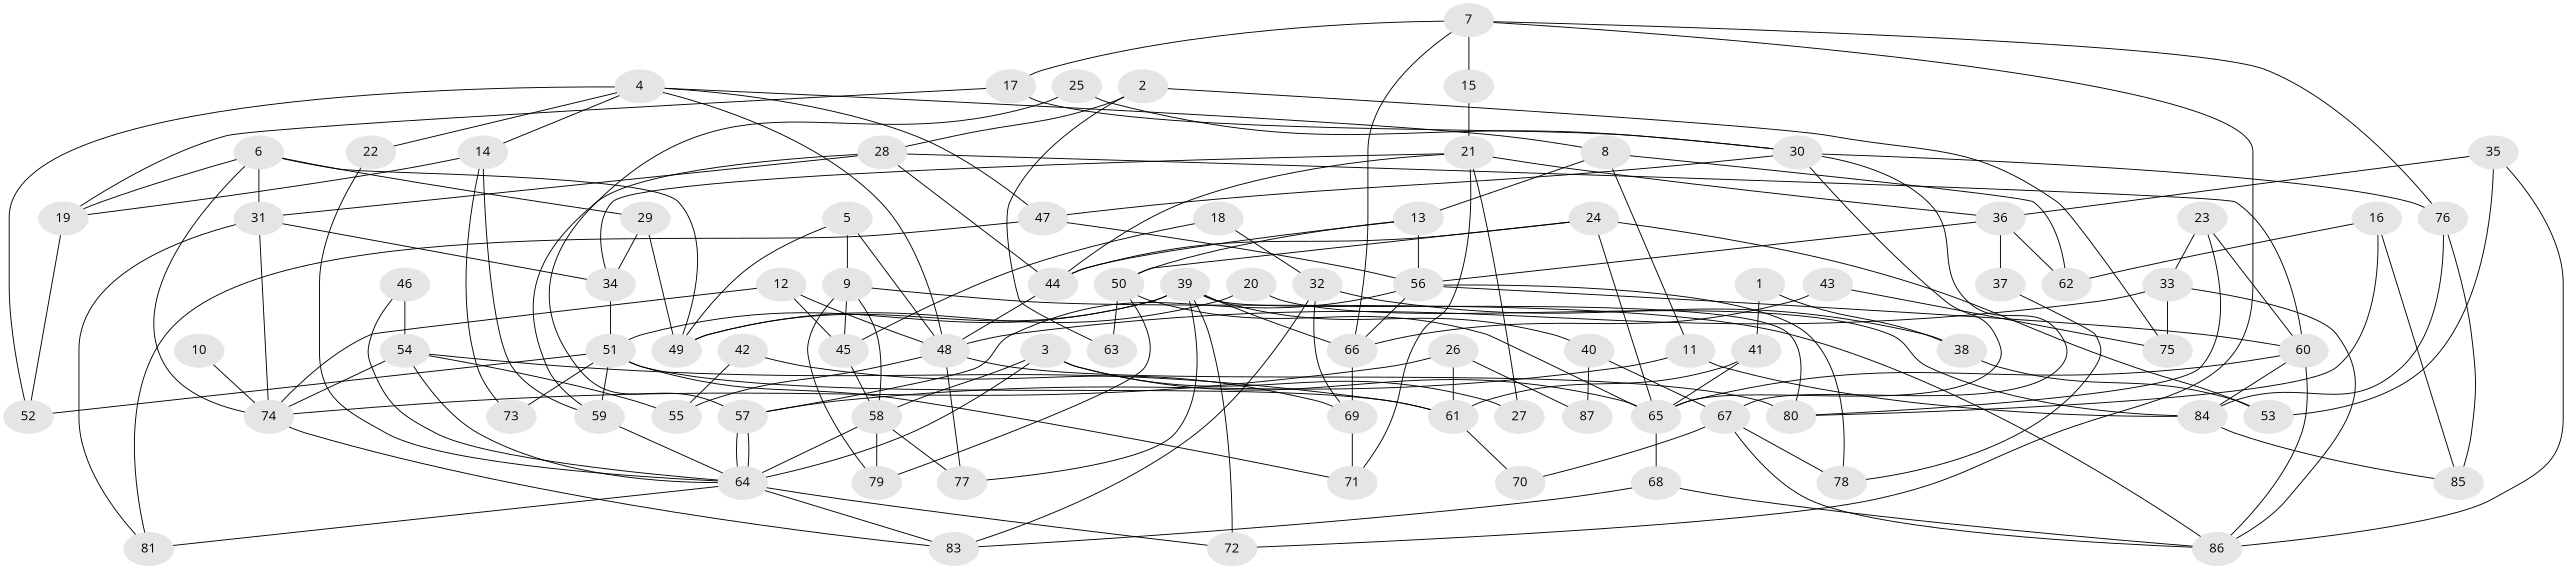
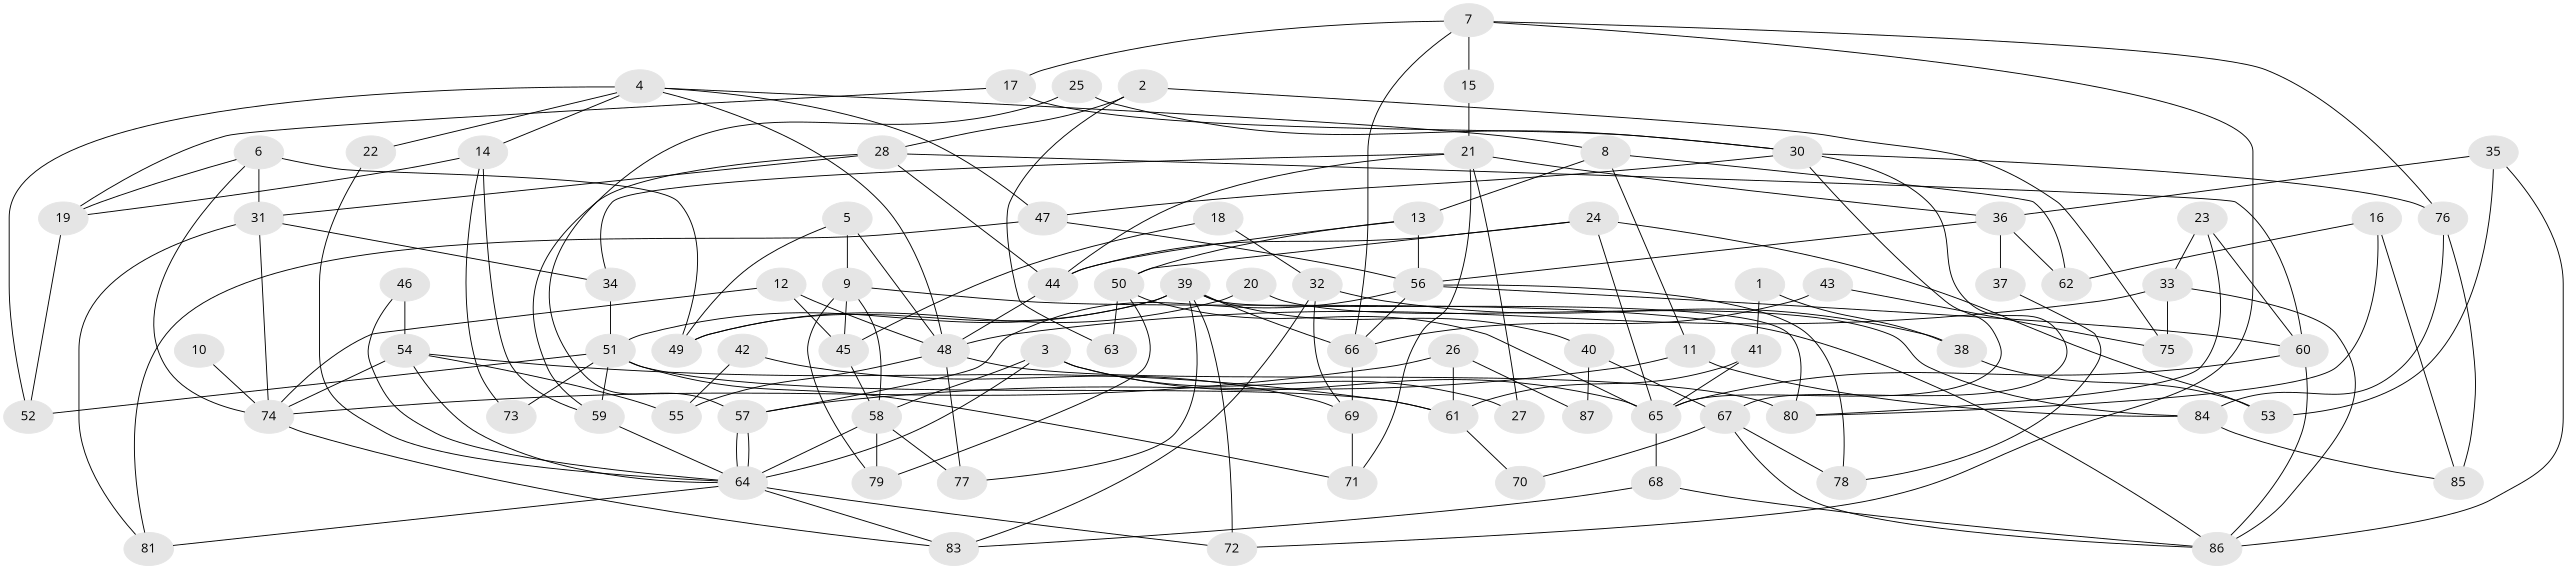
node "29": removed
edge "60" -- "84": removed
